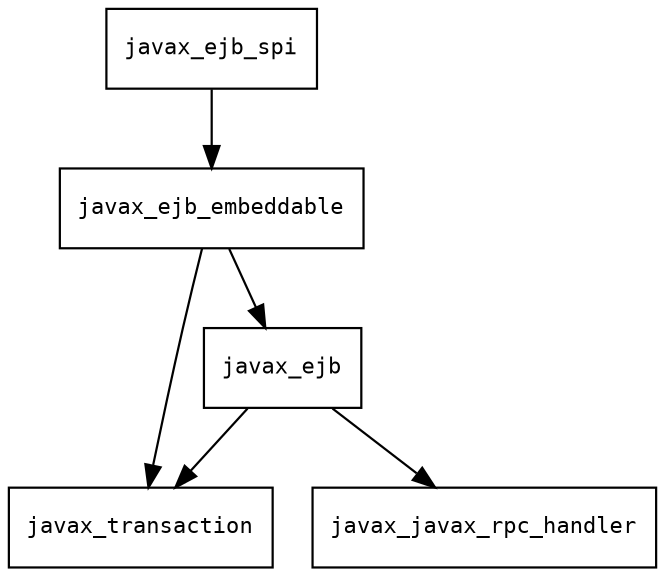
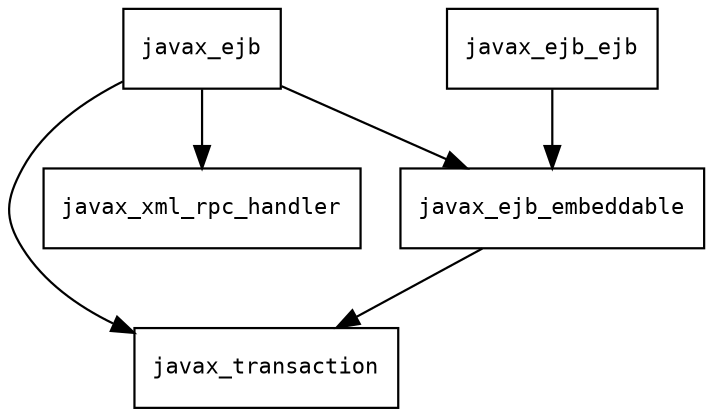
node "javax_ejb_spi": label "javax_ejb_spi" -> "javax_ejb_ejb"
edge "javax_ejb_embeddable" -> "javax_ejb": reversed
node "javax_javax_rpc_handler": label "javax_javax_rpc_handler" -> "javax_xml_rpc_handler"
